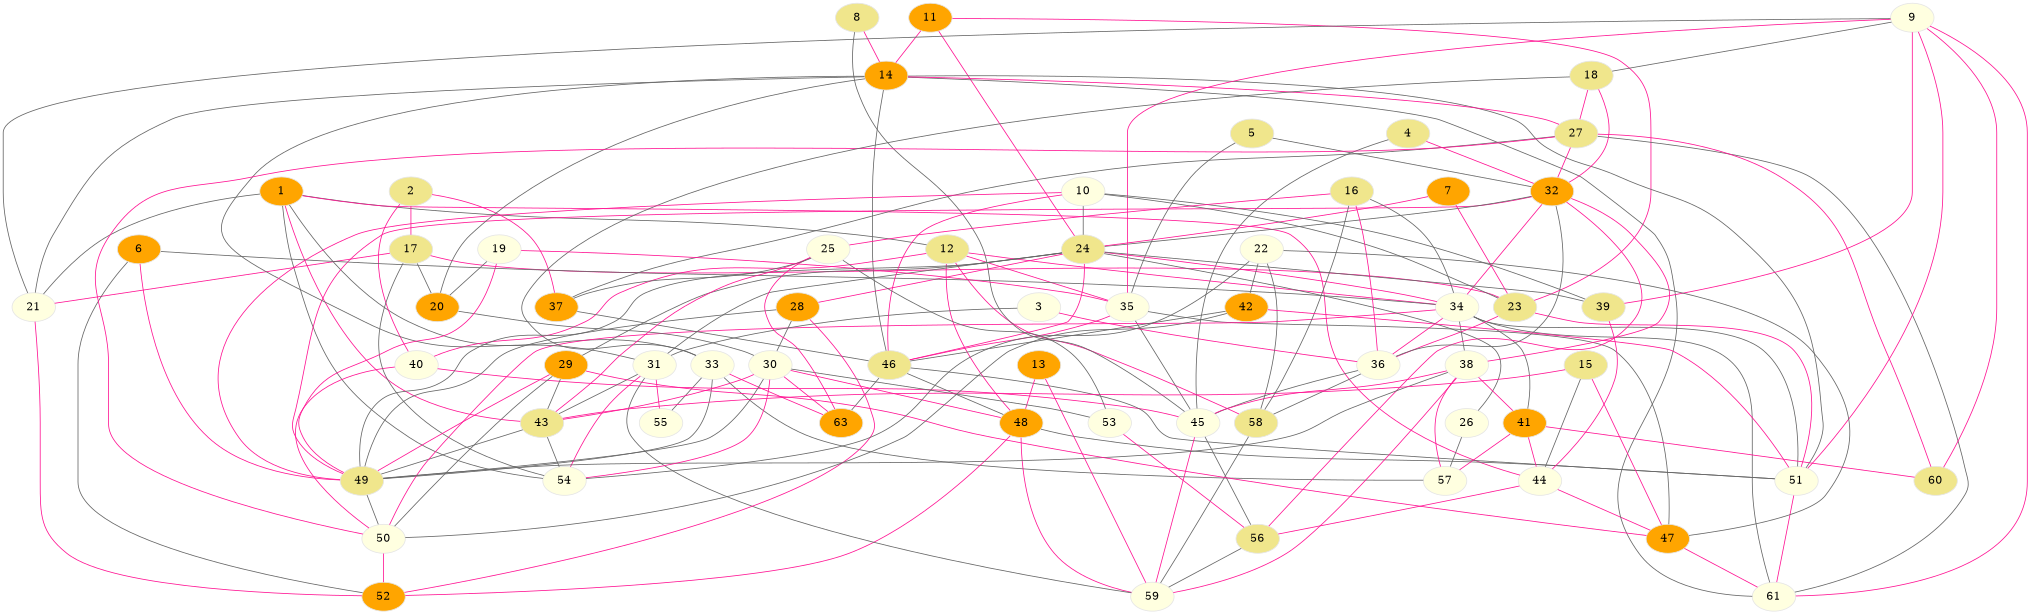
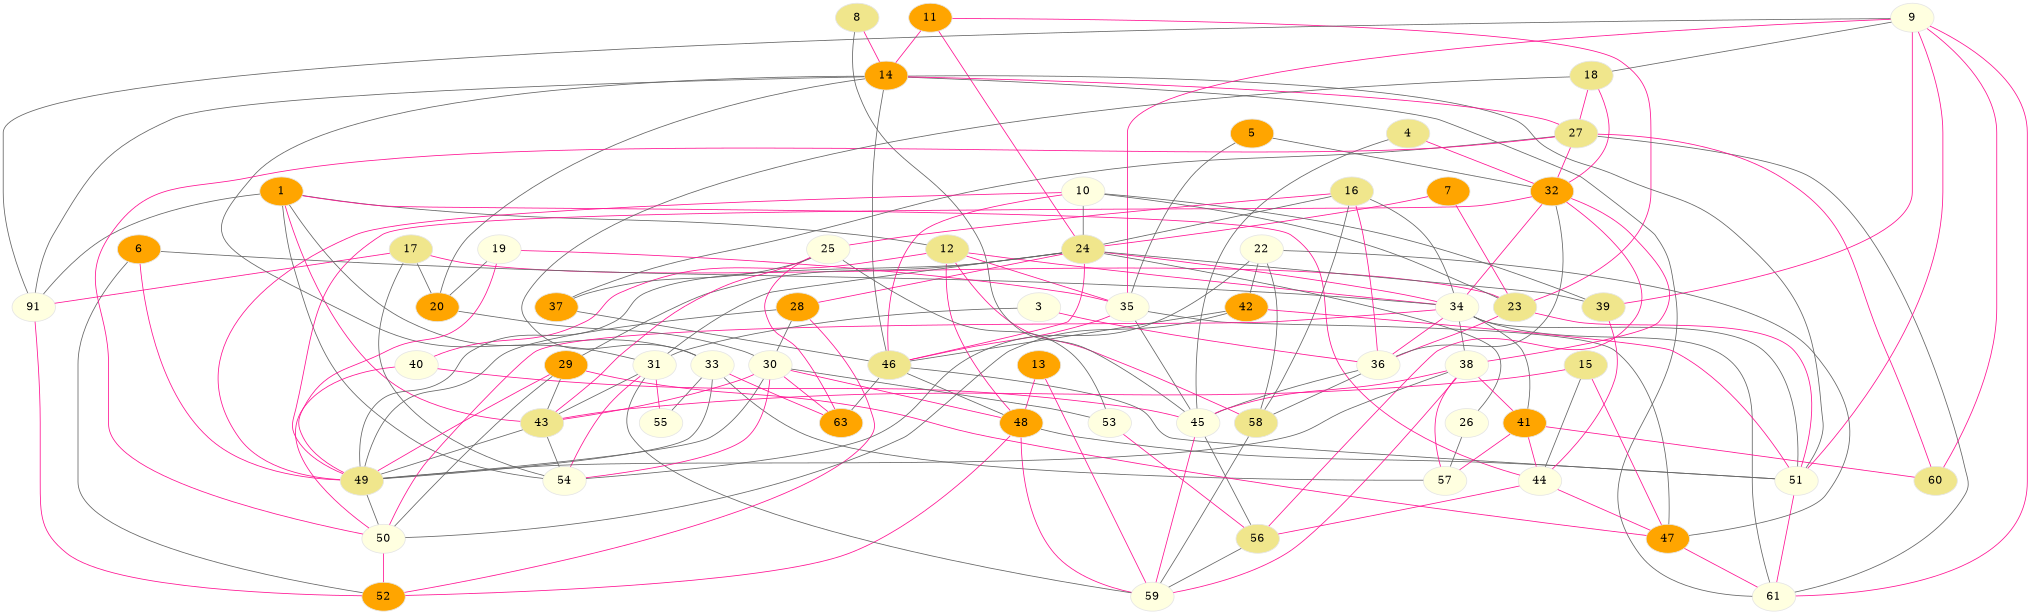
node "5": fillcolor khaki -> orange
node "2": removed
edge "32" -- "24": now "16" -- "24"
node "21": label "21" -> "91"
